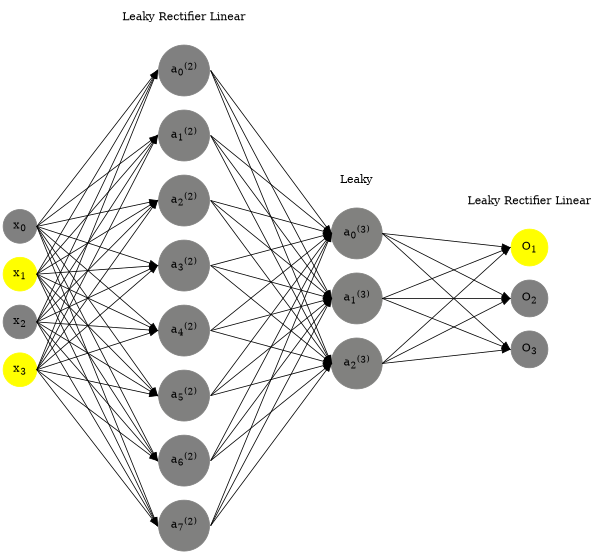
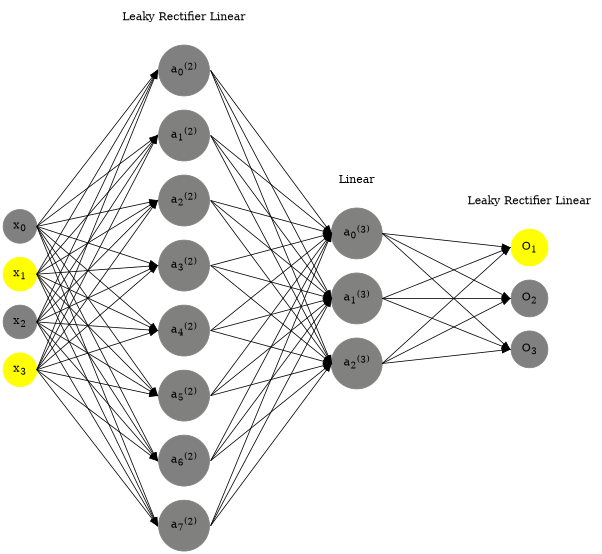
node "Leaky": label "Leaky" -> "Linear"
